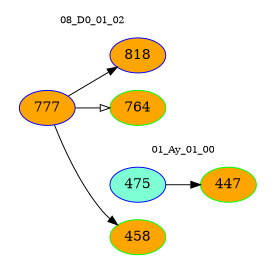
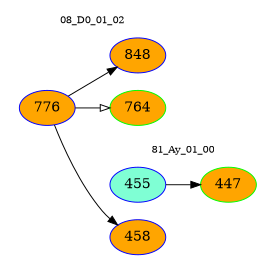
node "818": label "818" -> "848"
node "777": label "777" -> "776"
cluster "01_Ay_01_00": label "01_Ay_01_00" -> "81_Ay_01_00"
node "475": label "475" -> "455"
node "458": color green -> blue
